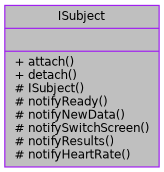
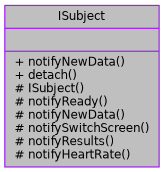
node "ISubject": text "+ attach()" -> "+ notifyNewData()"
